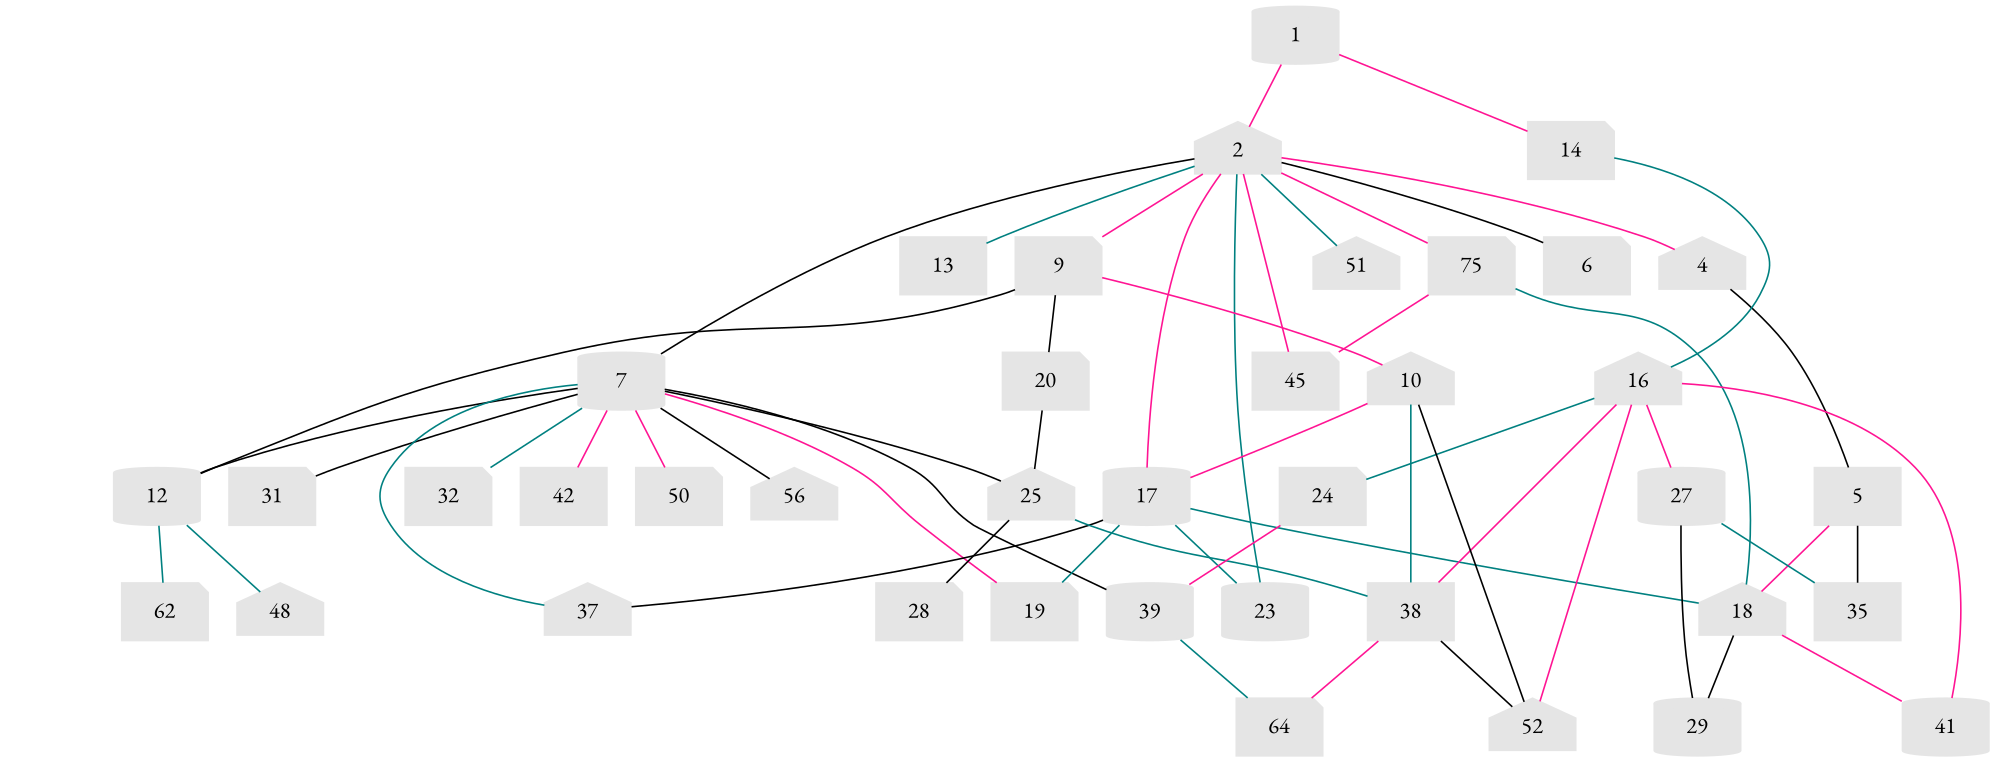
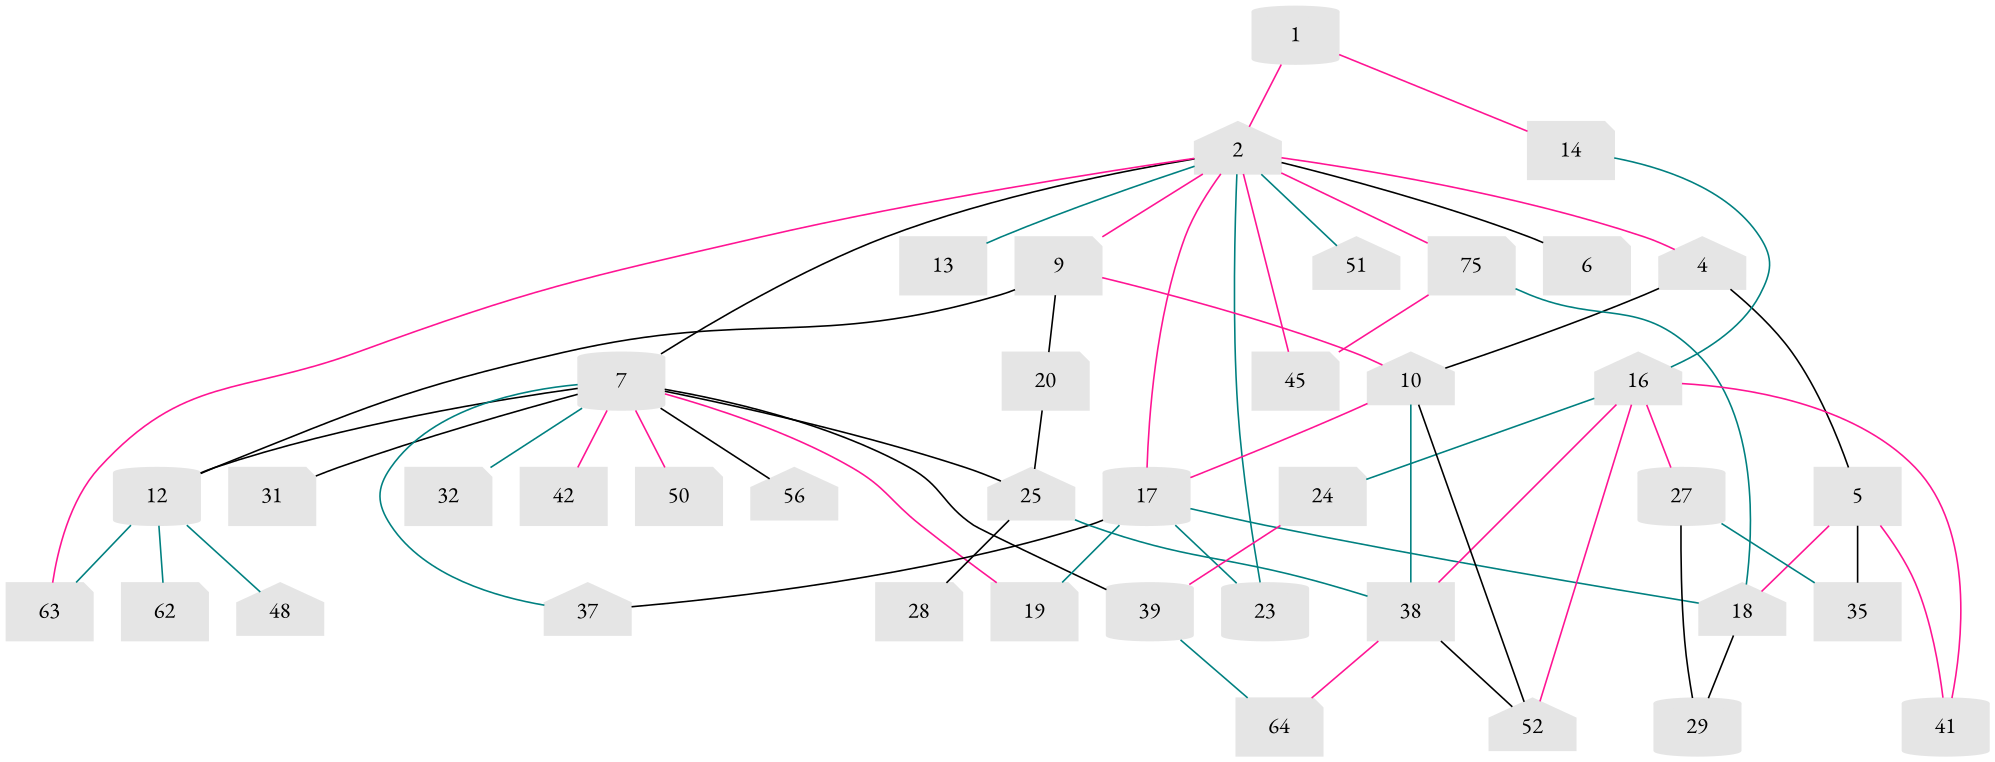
edge "4" -- "10": added
node "63": added
edge "18" -- "41": now "5" -- "41"
